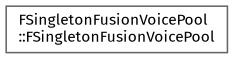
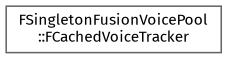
node "FSingletonFusionVoicePool ::FSingletonFusionVoicePool": label "FSingletonFusionVoicePool ::FSingletonFusionVoicePool" -> "FSingletonFusionVoicePool ::FCachedVoiceTracker"
